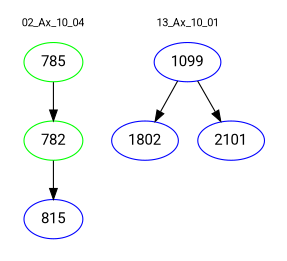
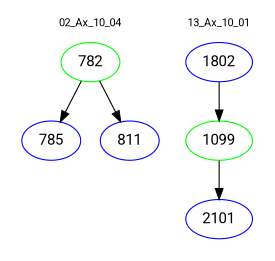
node "785": color green -> blue
node "1099": color blue -> green
edge "785" -> "782": reversed
edge "1099" -> "1802": reversed
node "815": label "815" -> "811"
